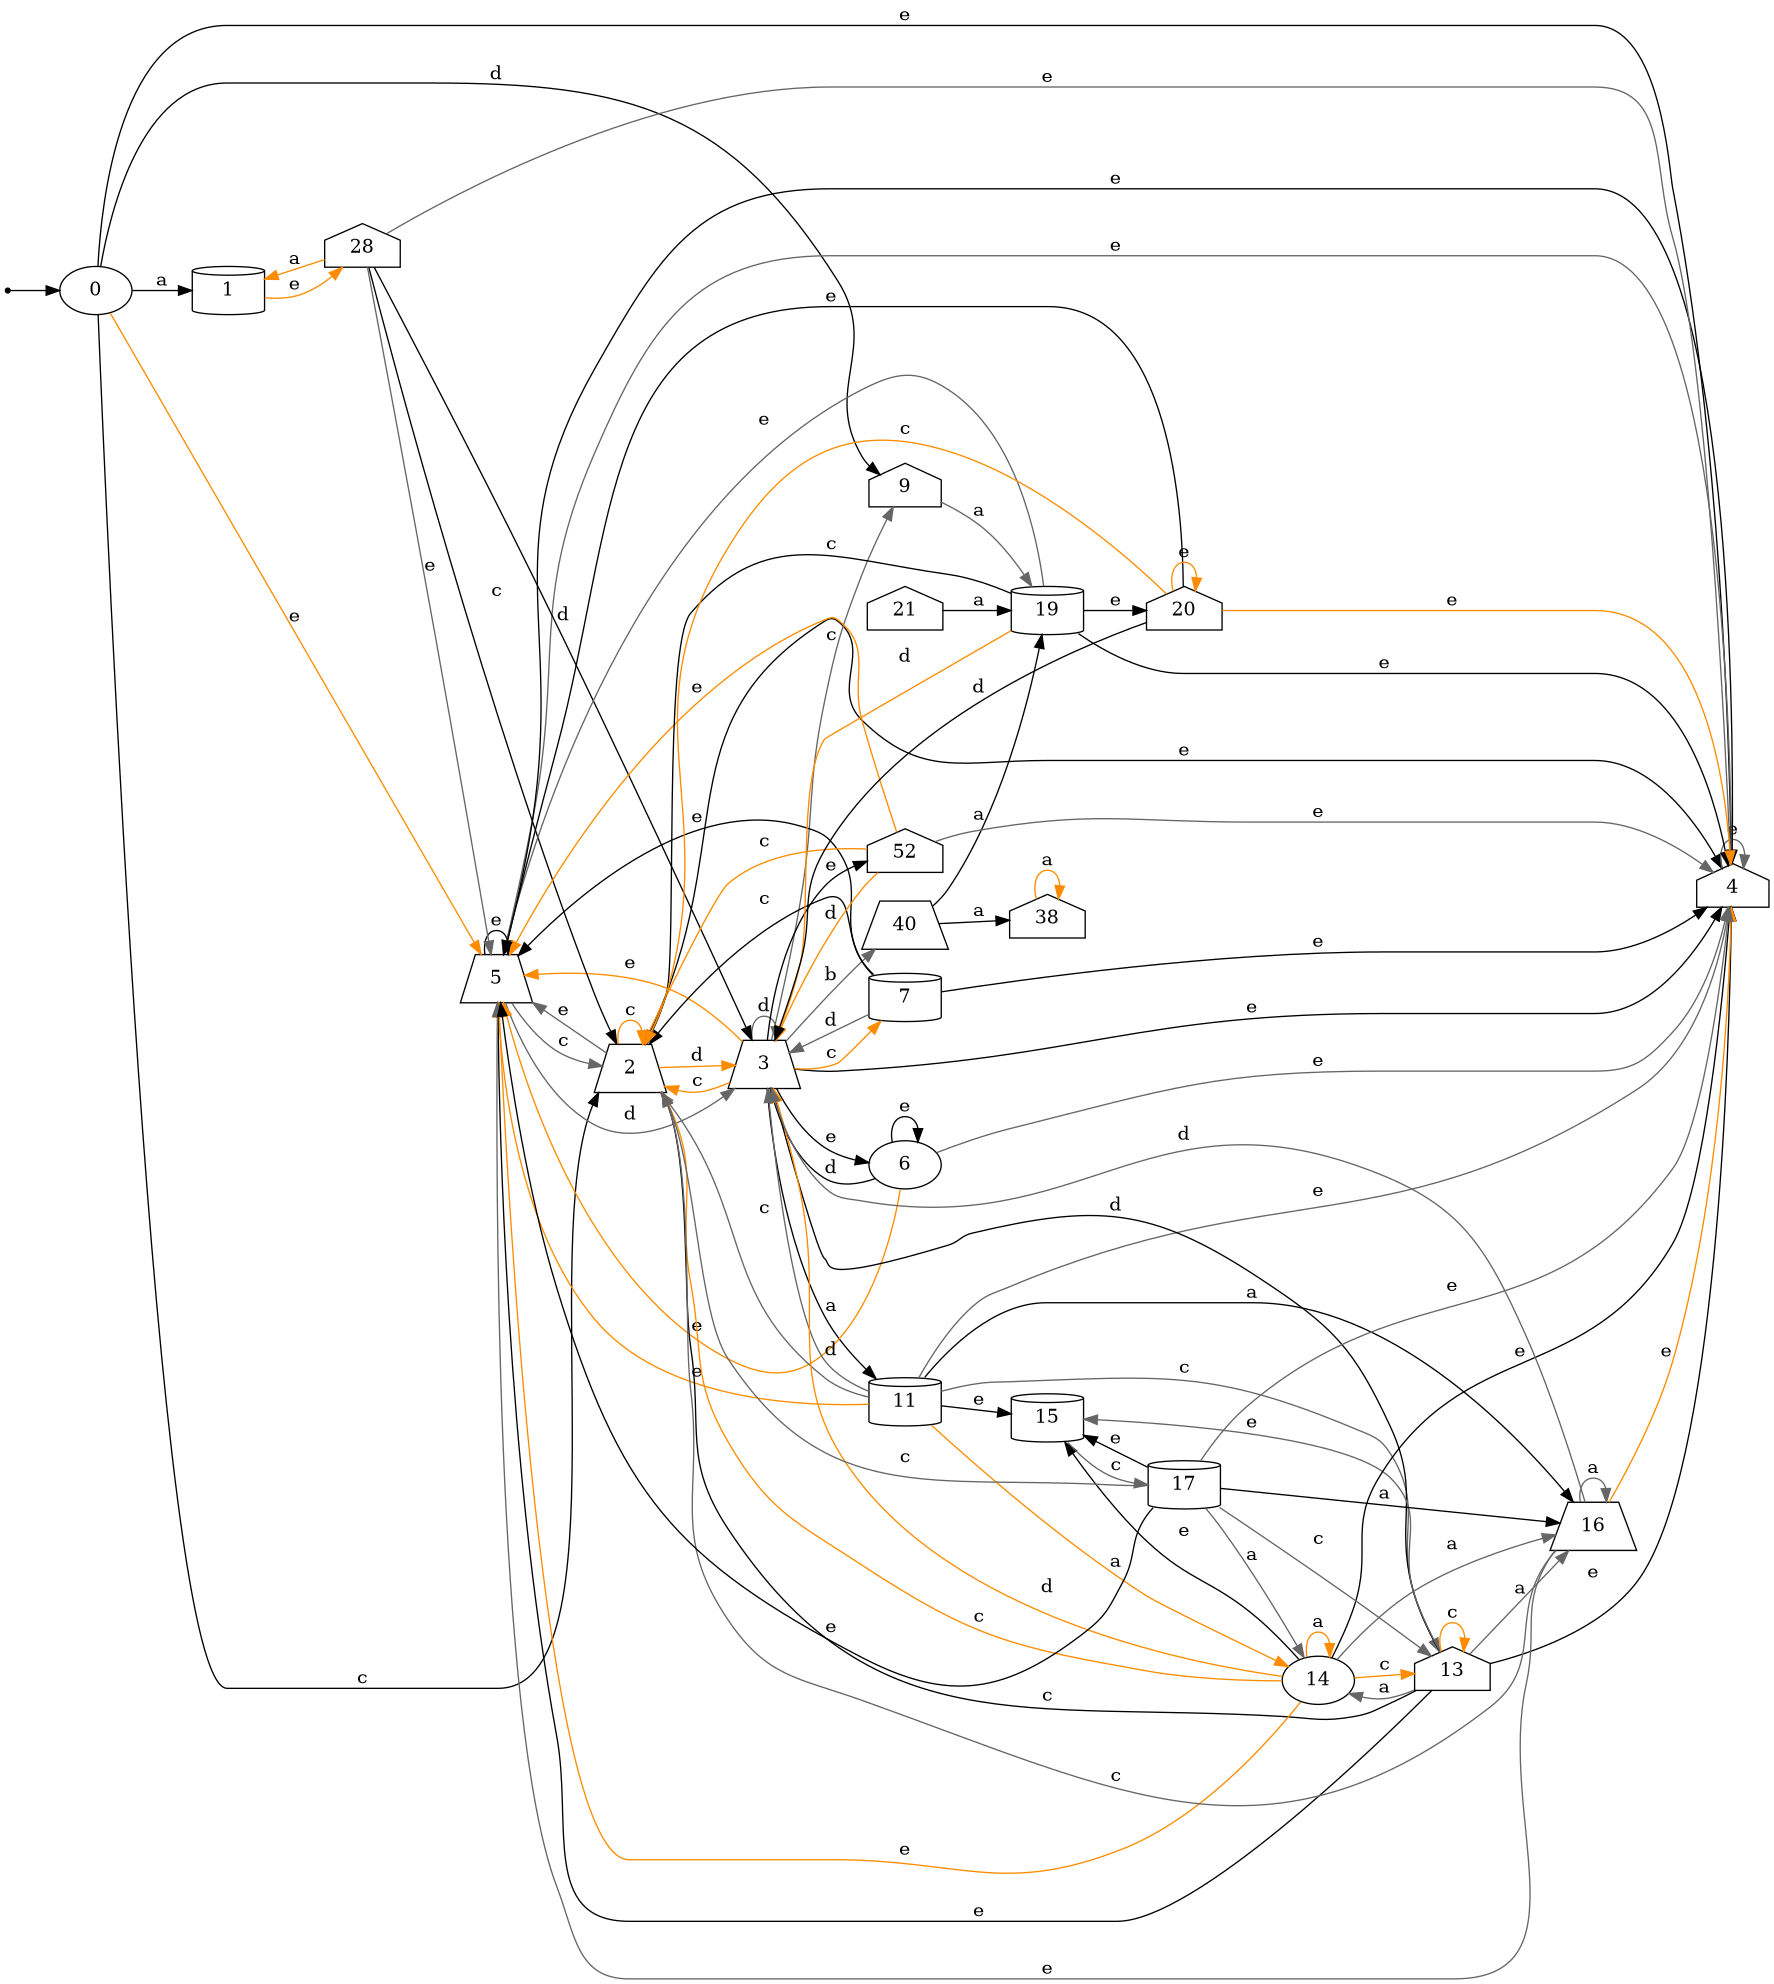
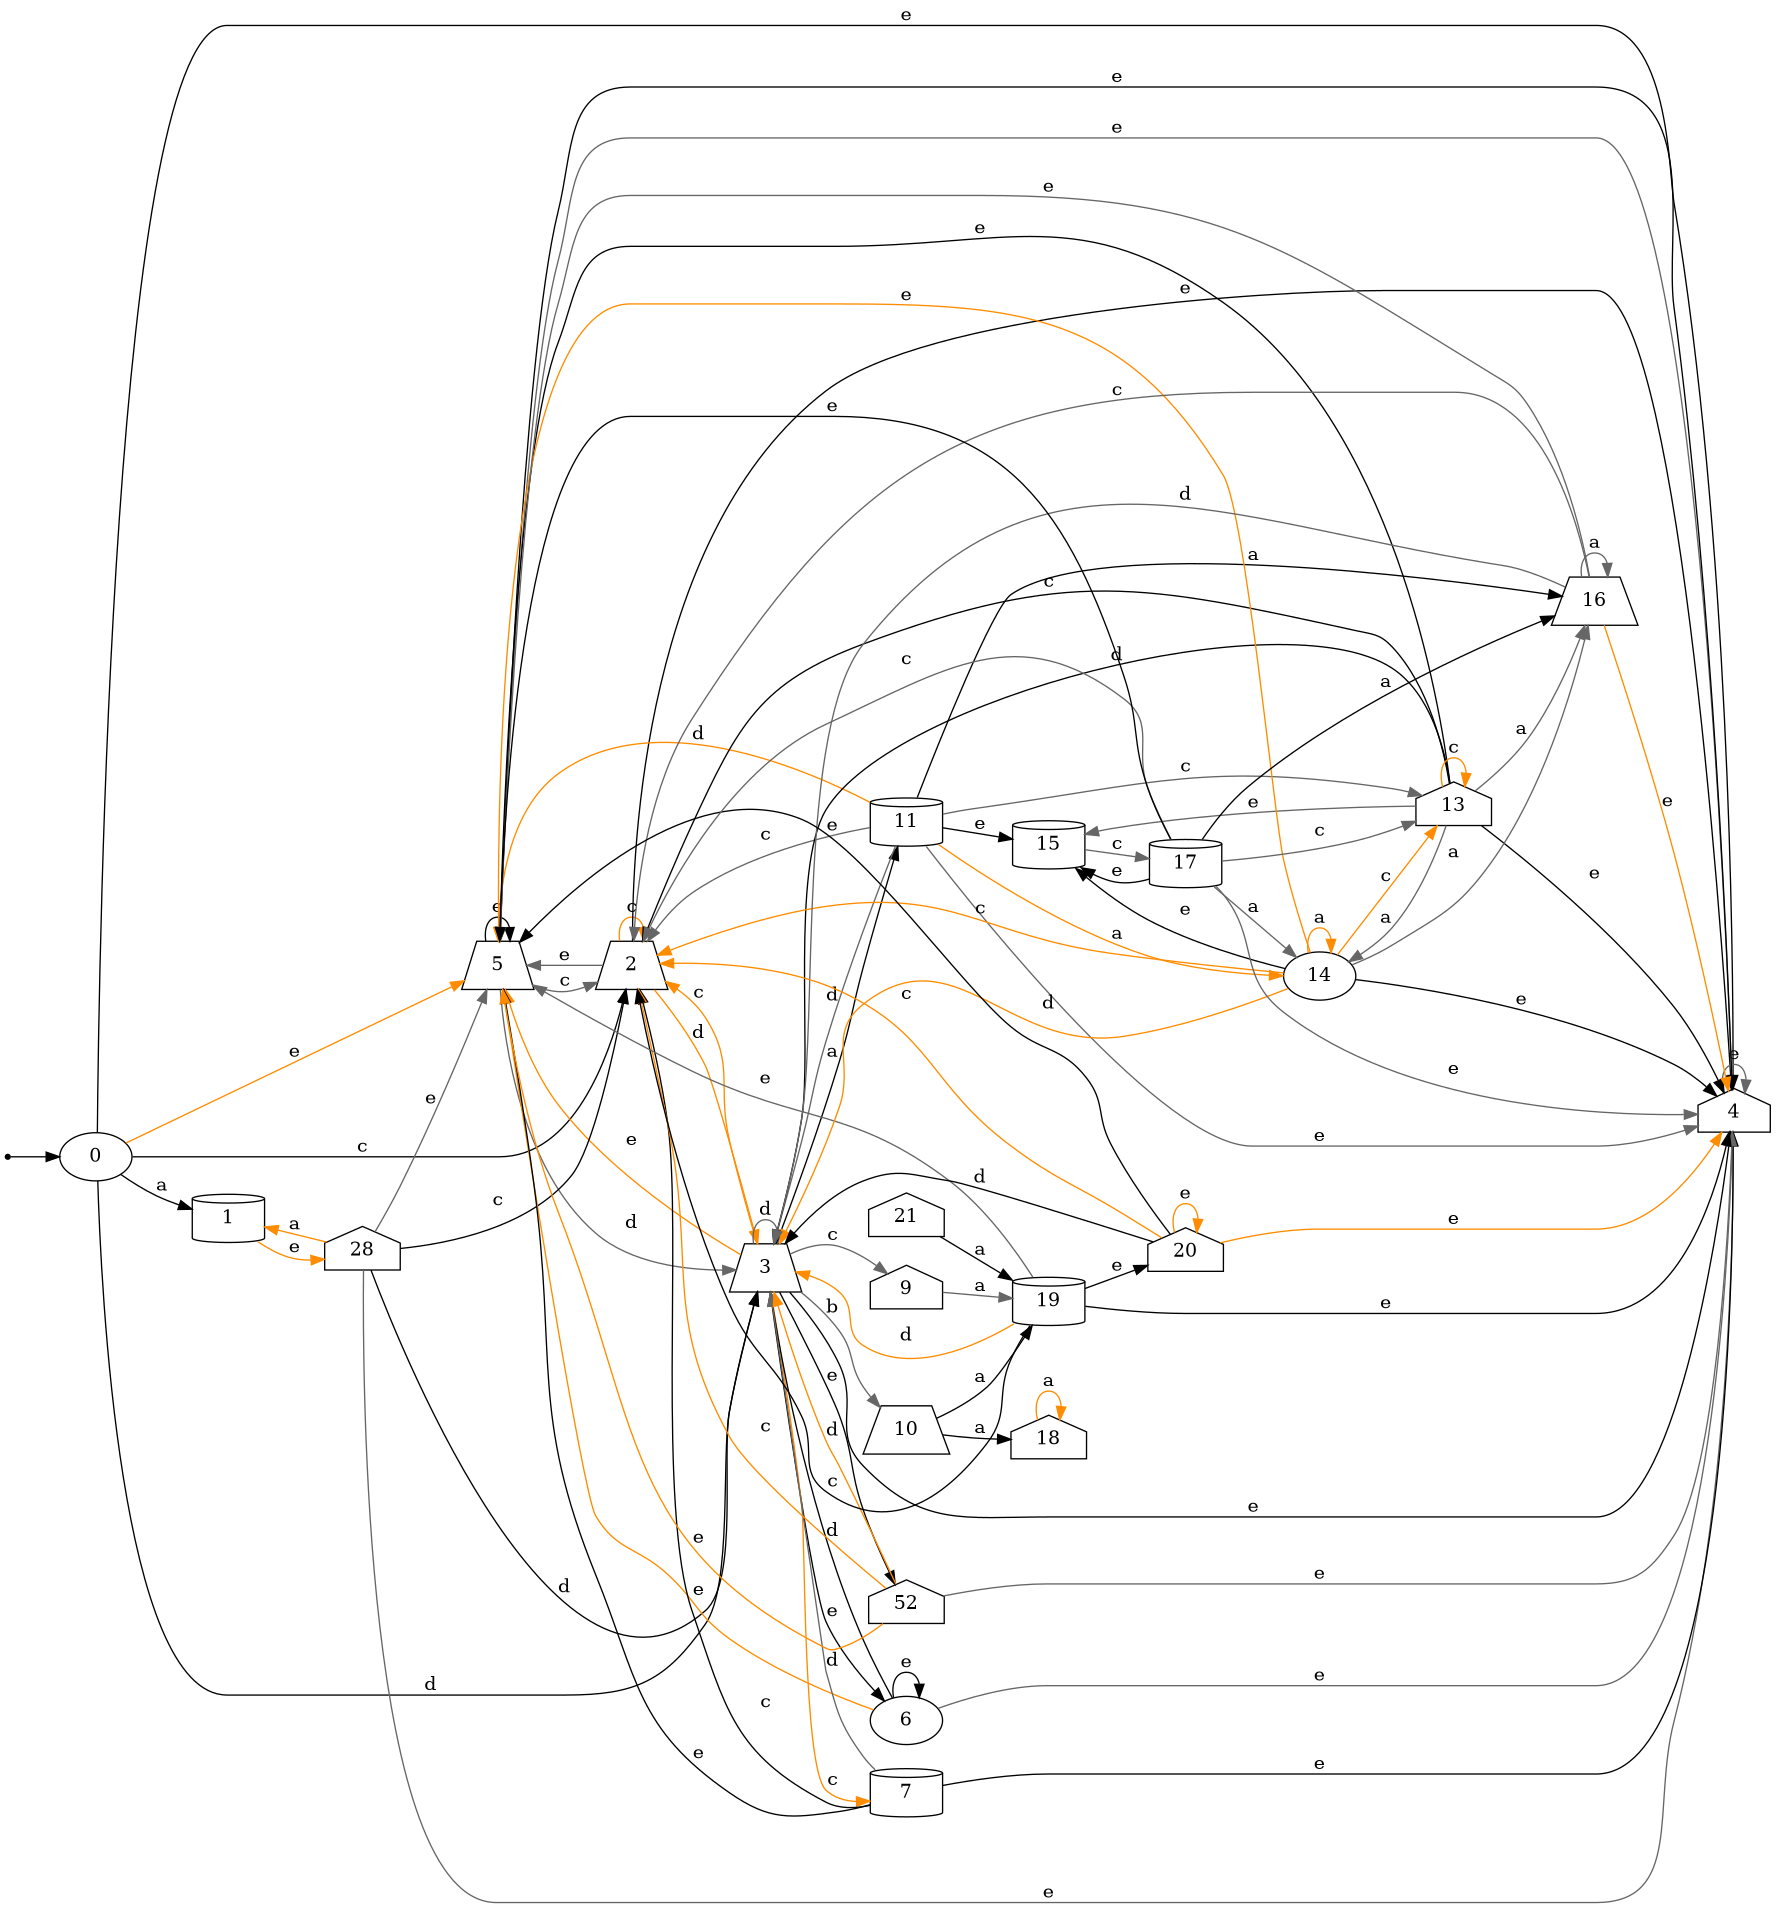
edge "0" -> "9": now "0" -> "3"
node "38": label "38" -> "18"
node "40": label "40" -> "10"
edge "11" -> "5": label "e" -> "d"
